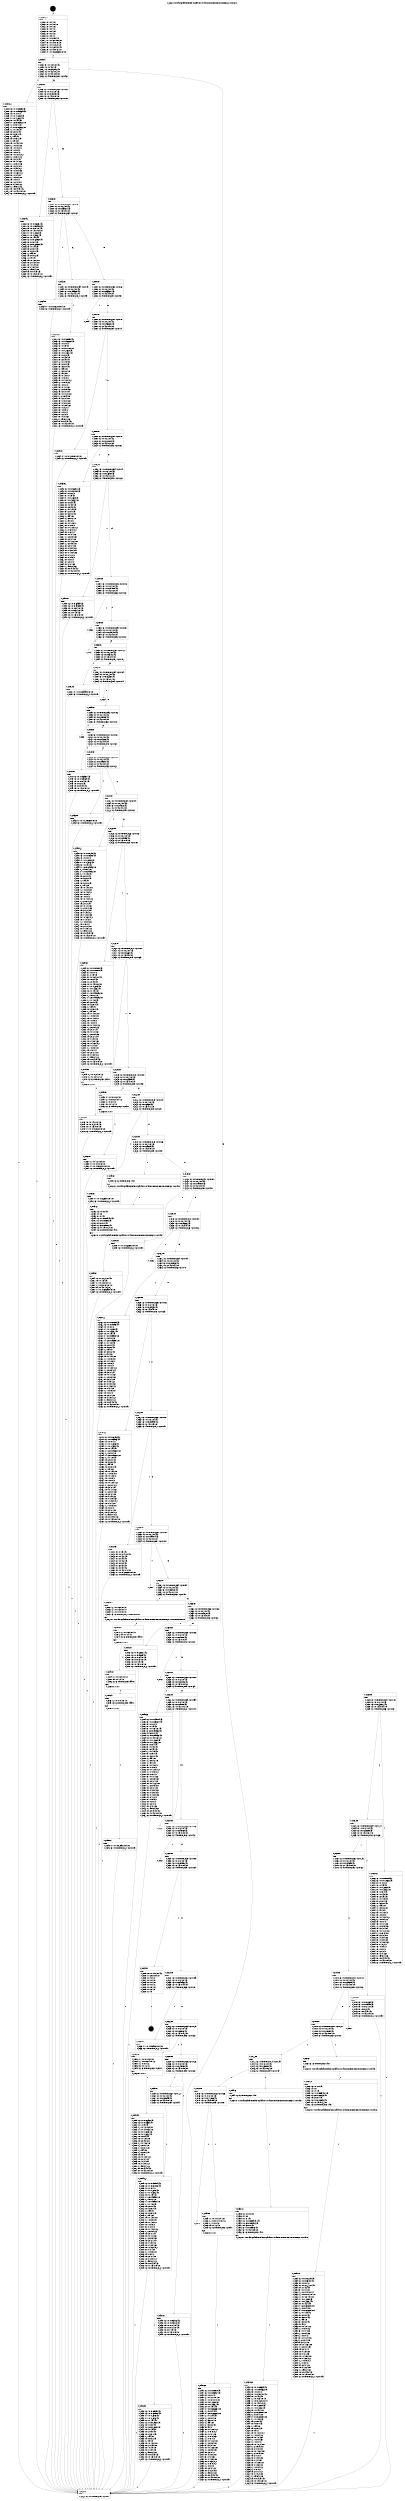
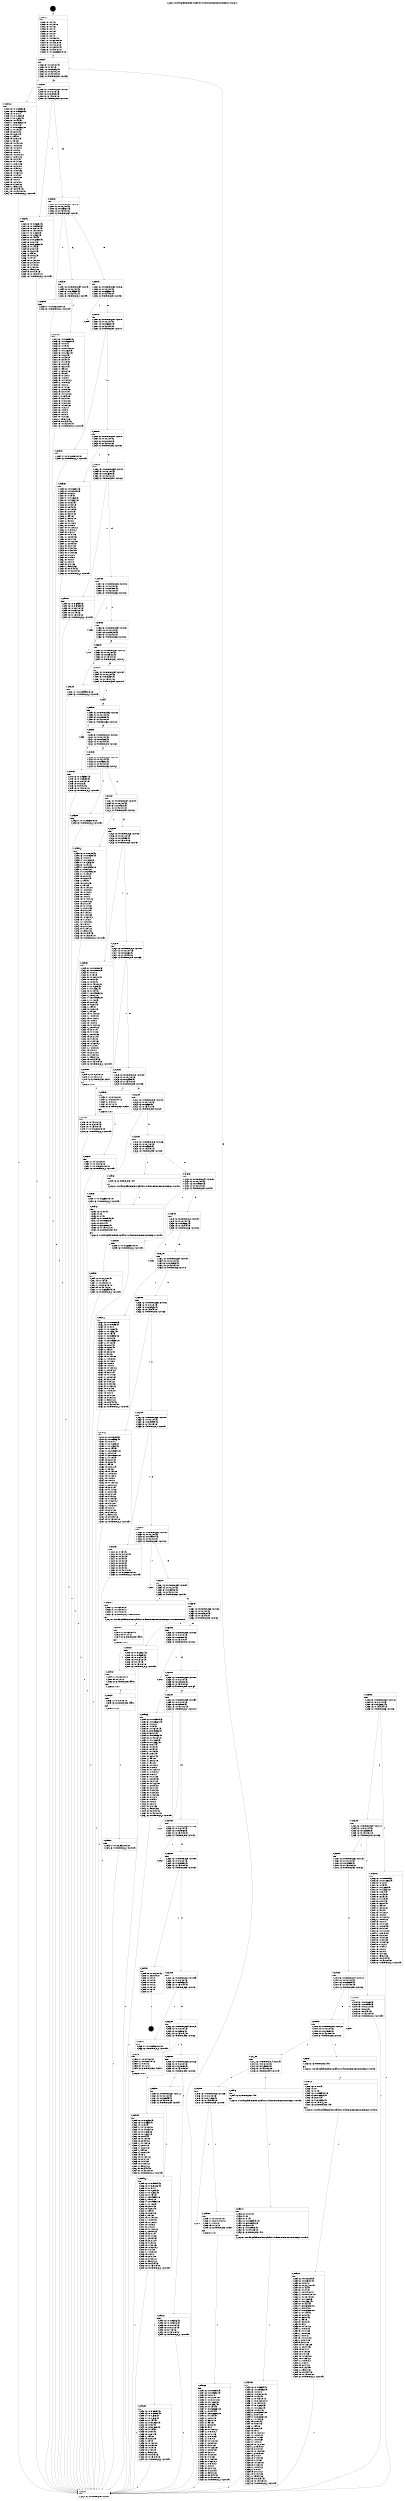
edge "0x4013c4 [28]" -> "0x4013e0 [28]": now "0x4022de" -> "0x4013e0 [28]"
